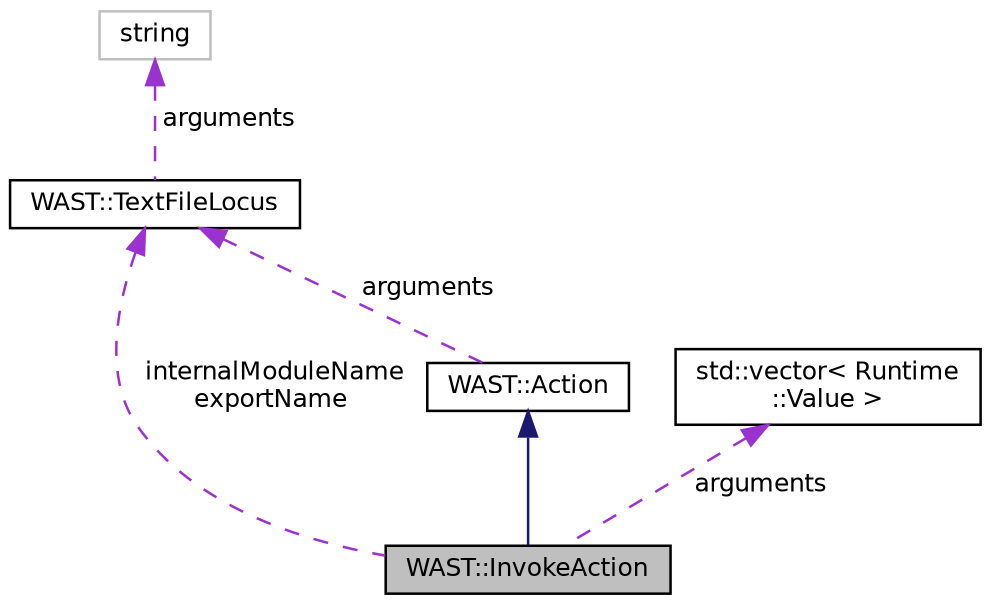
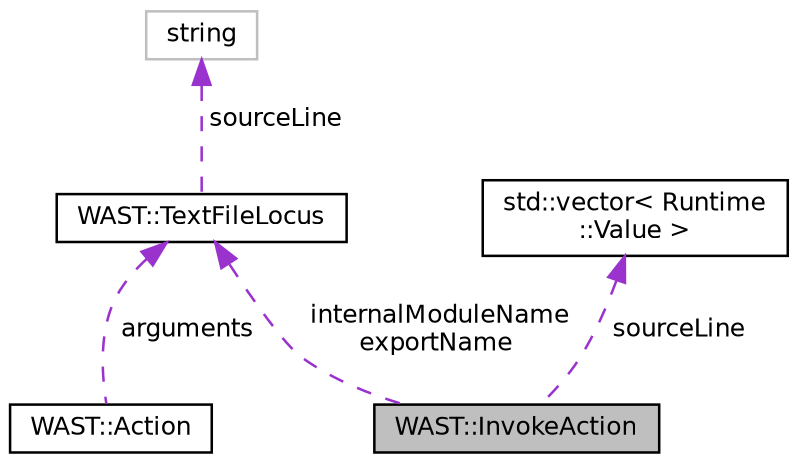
edge "WAST::TextFileLocus" -> "string": label " arguments" -> " sourceLine"
edge "WAST::InvokeAction" -> "std::vector< Runtime ::Value >": label " arguments" -> " sourceLine"
edge "WAST::InvokeAction" -> "WAST::Action": removed
